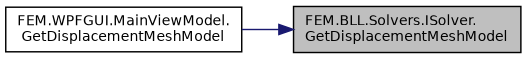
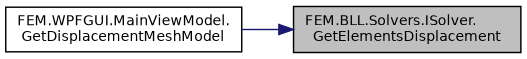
node "FEM.BLL.Solvers.ISolver. GetDisplacementMeshModel": label "FEM.BLL.Solvers.ISolver. GetDisplacementMeshModel" -> "FEM.BLL.Solvers.ISolver. GetElementsDisplacement"
